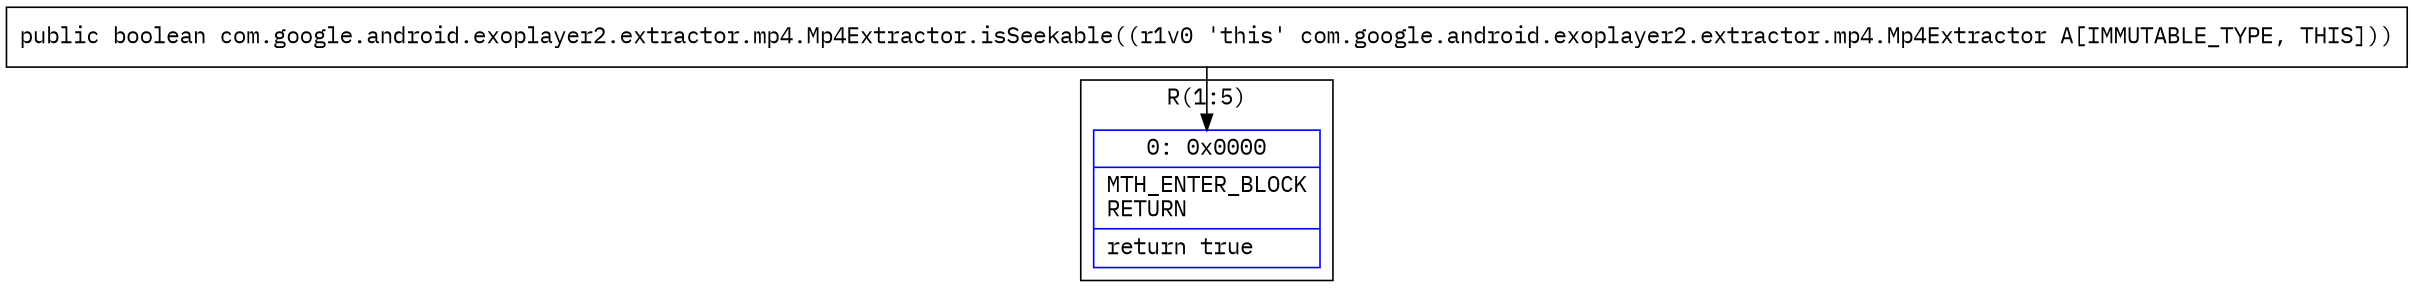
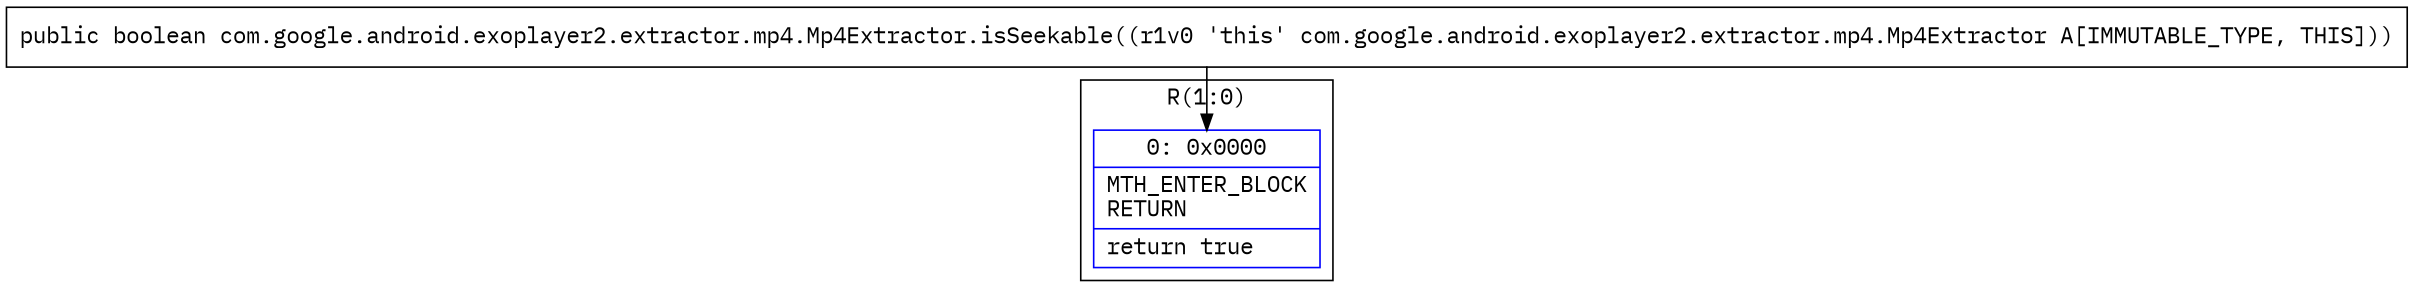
cluster "R(1:5)": label "R(1:5)" -> "R(1:0)"
